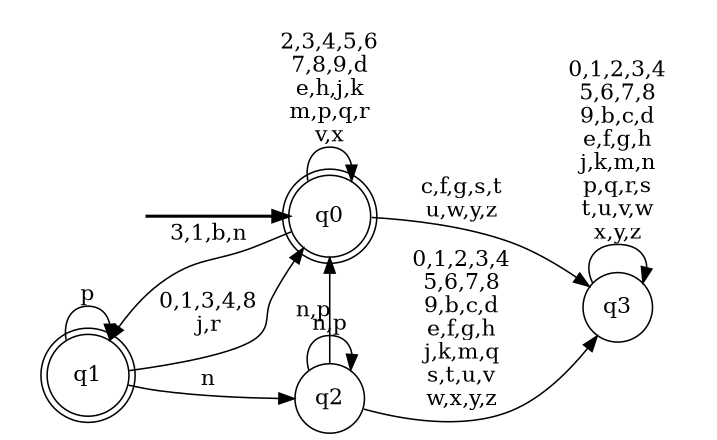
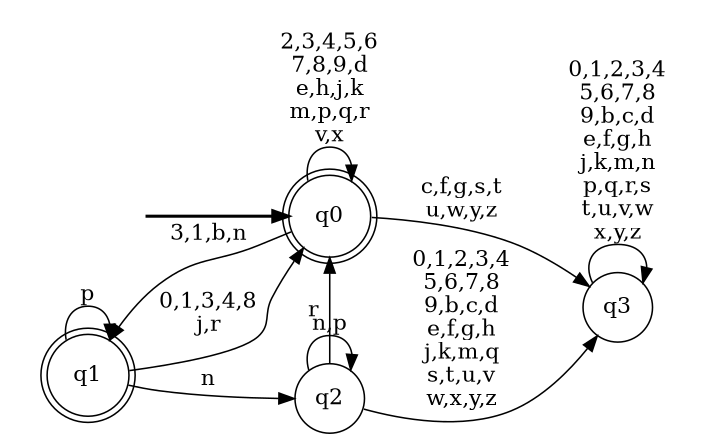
edge "q2" -> "q0": label "n,p" -> "r"
